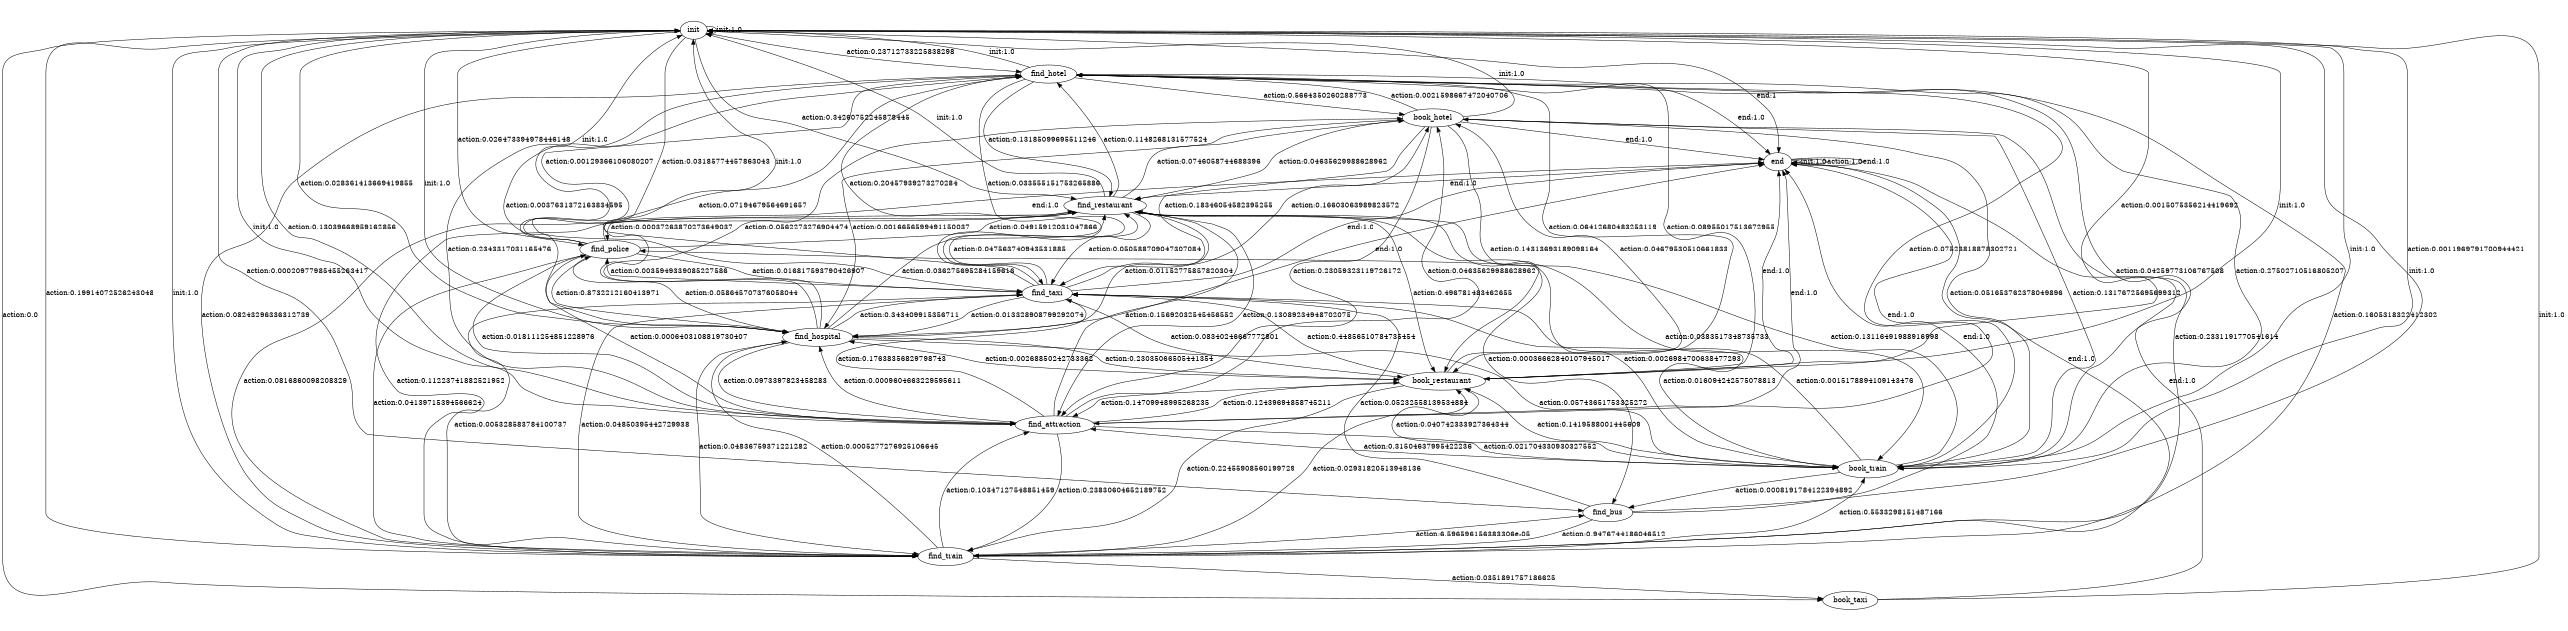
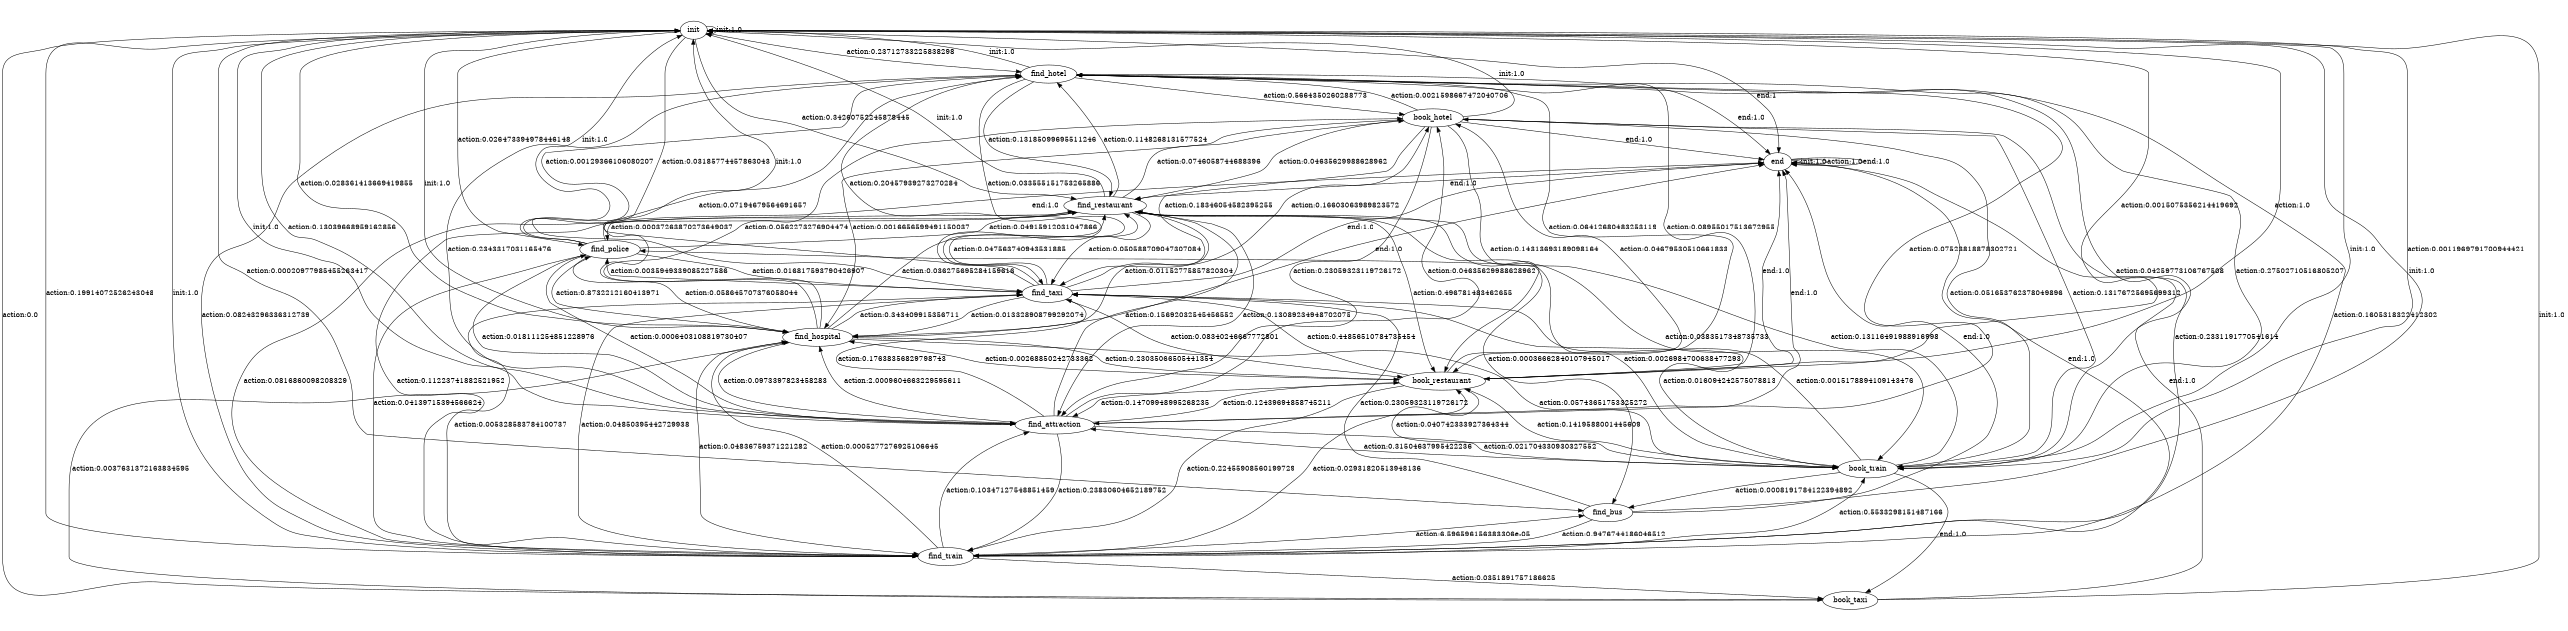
edge "find_hotel" -> "find_hospital": now "book_taxi" -> "find_hospital"
edge "book_restaurant" -> "init": label "init:1.0" -> "action:1.0"
edge "book_train" -> "end": now "book_train" -> "book_taxi"
edge "find_attraction" -> "find_hospital": label "action:0.0009604663229595611" -> "action:2.0009604663229595611"
edge "find_bus" -> "find_taxi": label "action:0.05232558139534884" -> "action:0.23059323119726172"
